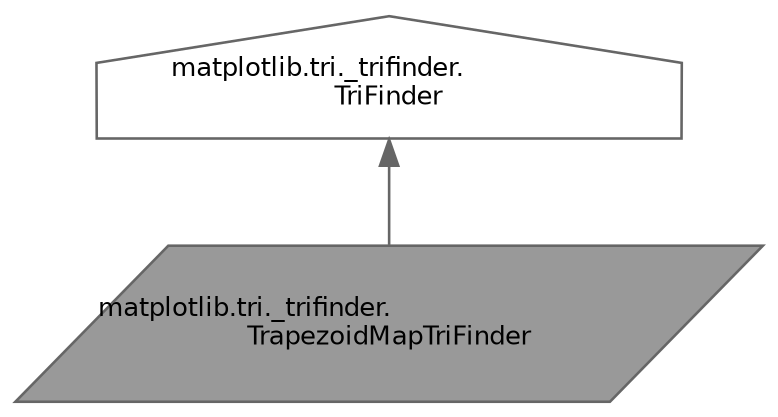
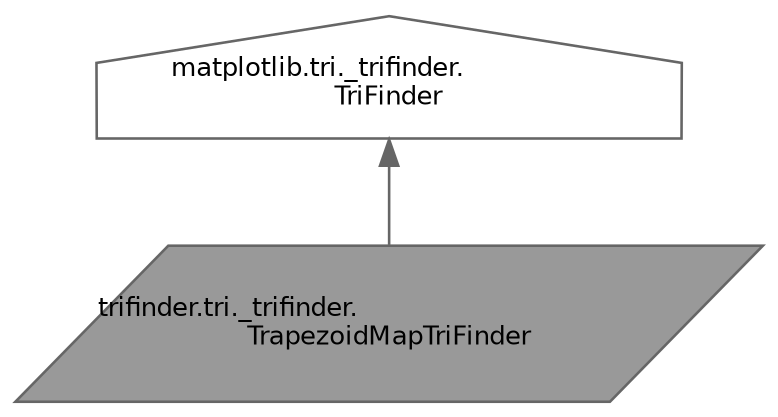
node "matplotlib.tri._trifinder. TrapezoidMapTriFinder": label "matplotlib.tri._trifinder. TrapezoidMapTriFinder" -> "trifinder.tri._trifinder. TrapezoidMapTriFinder"
